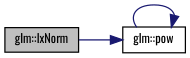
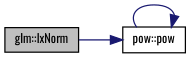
node "glm::pow": label "glm::pow" -> "pow::pow"
